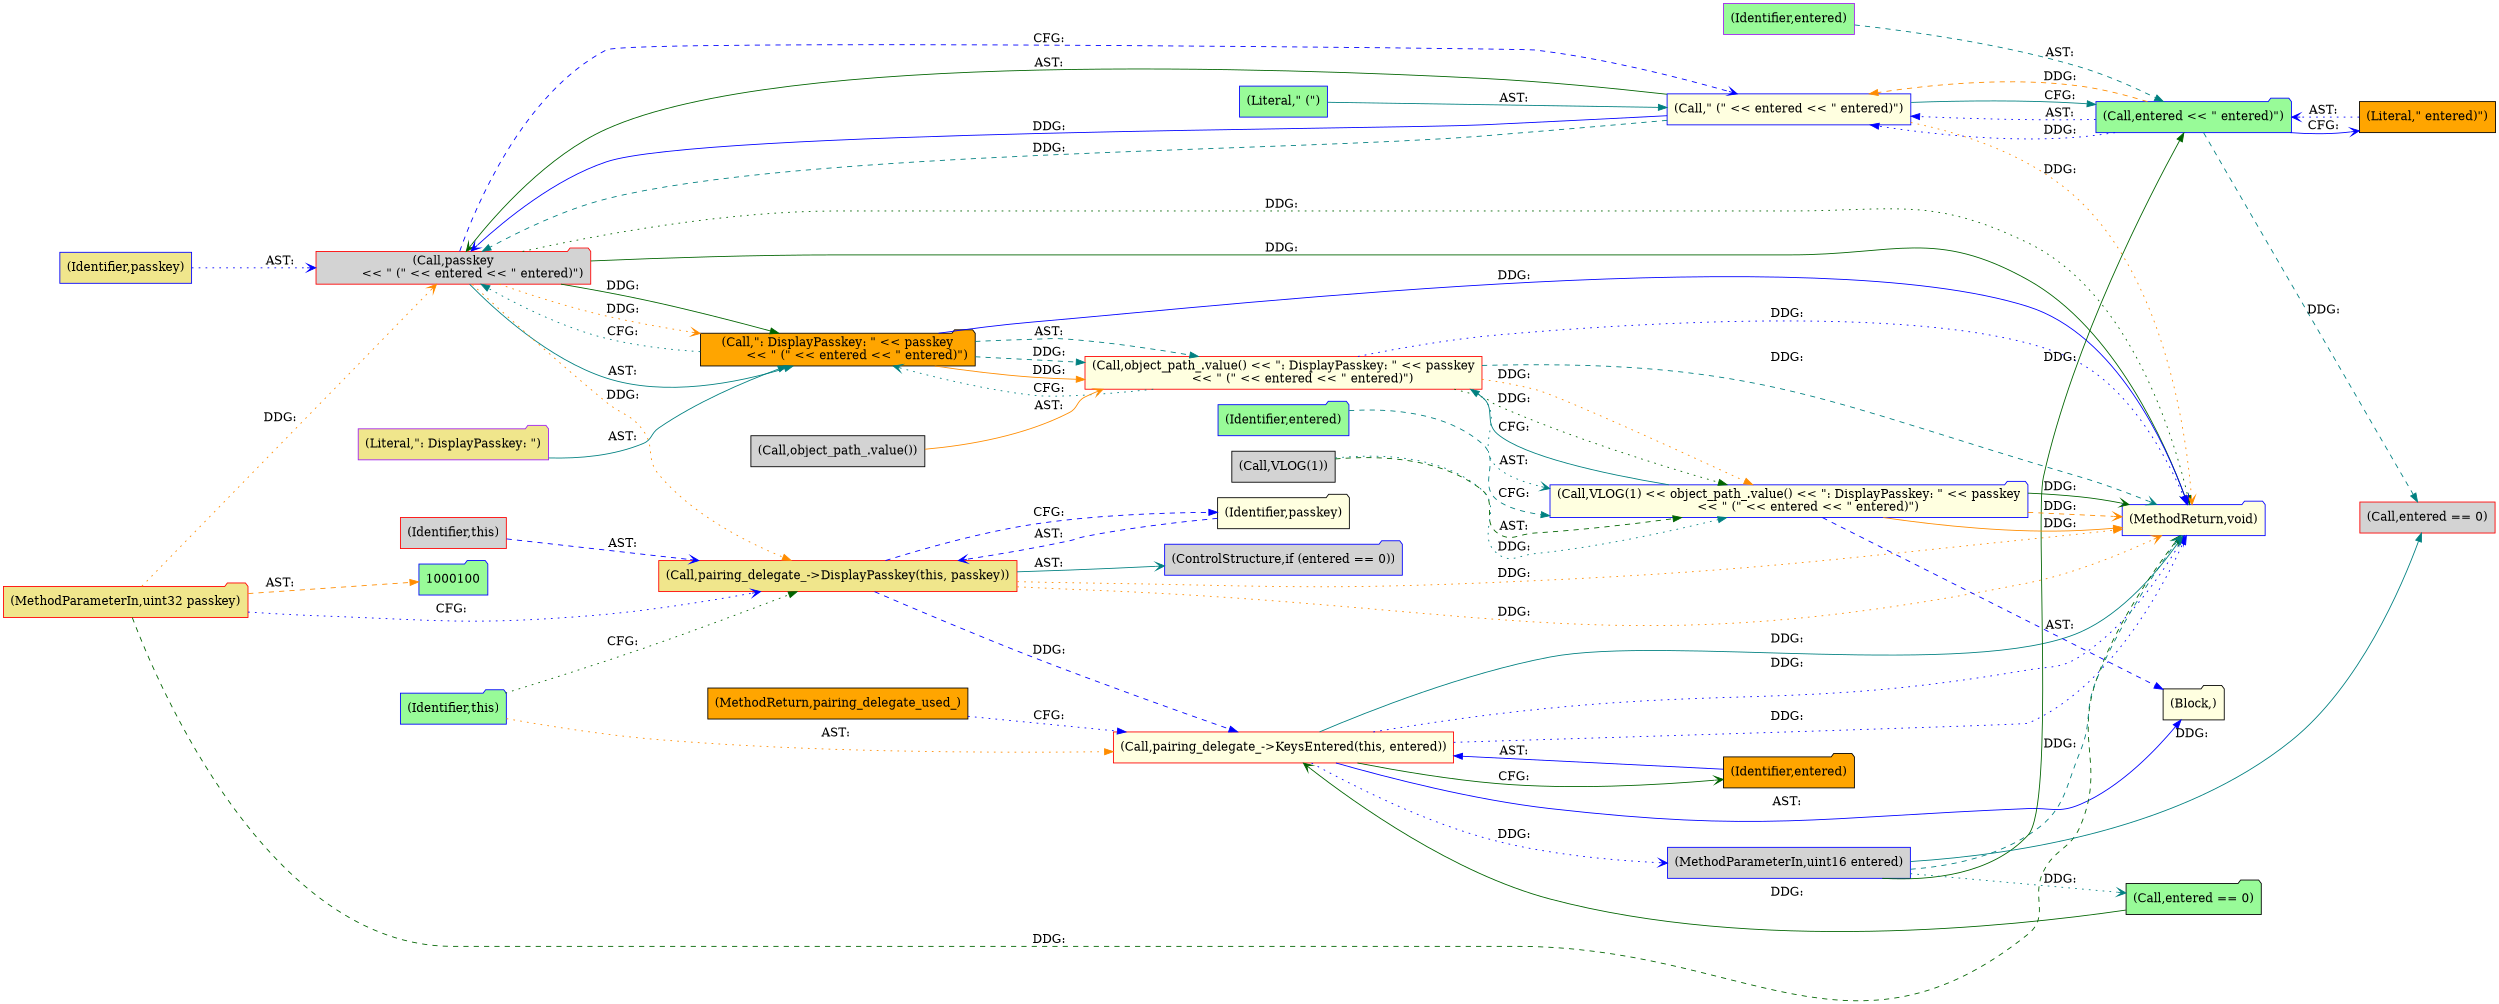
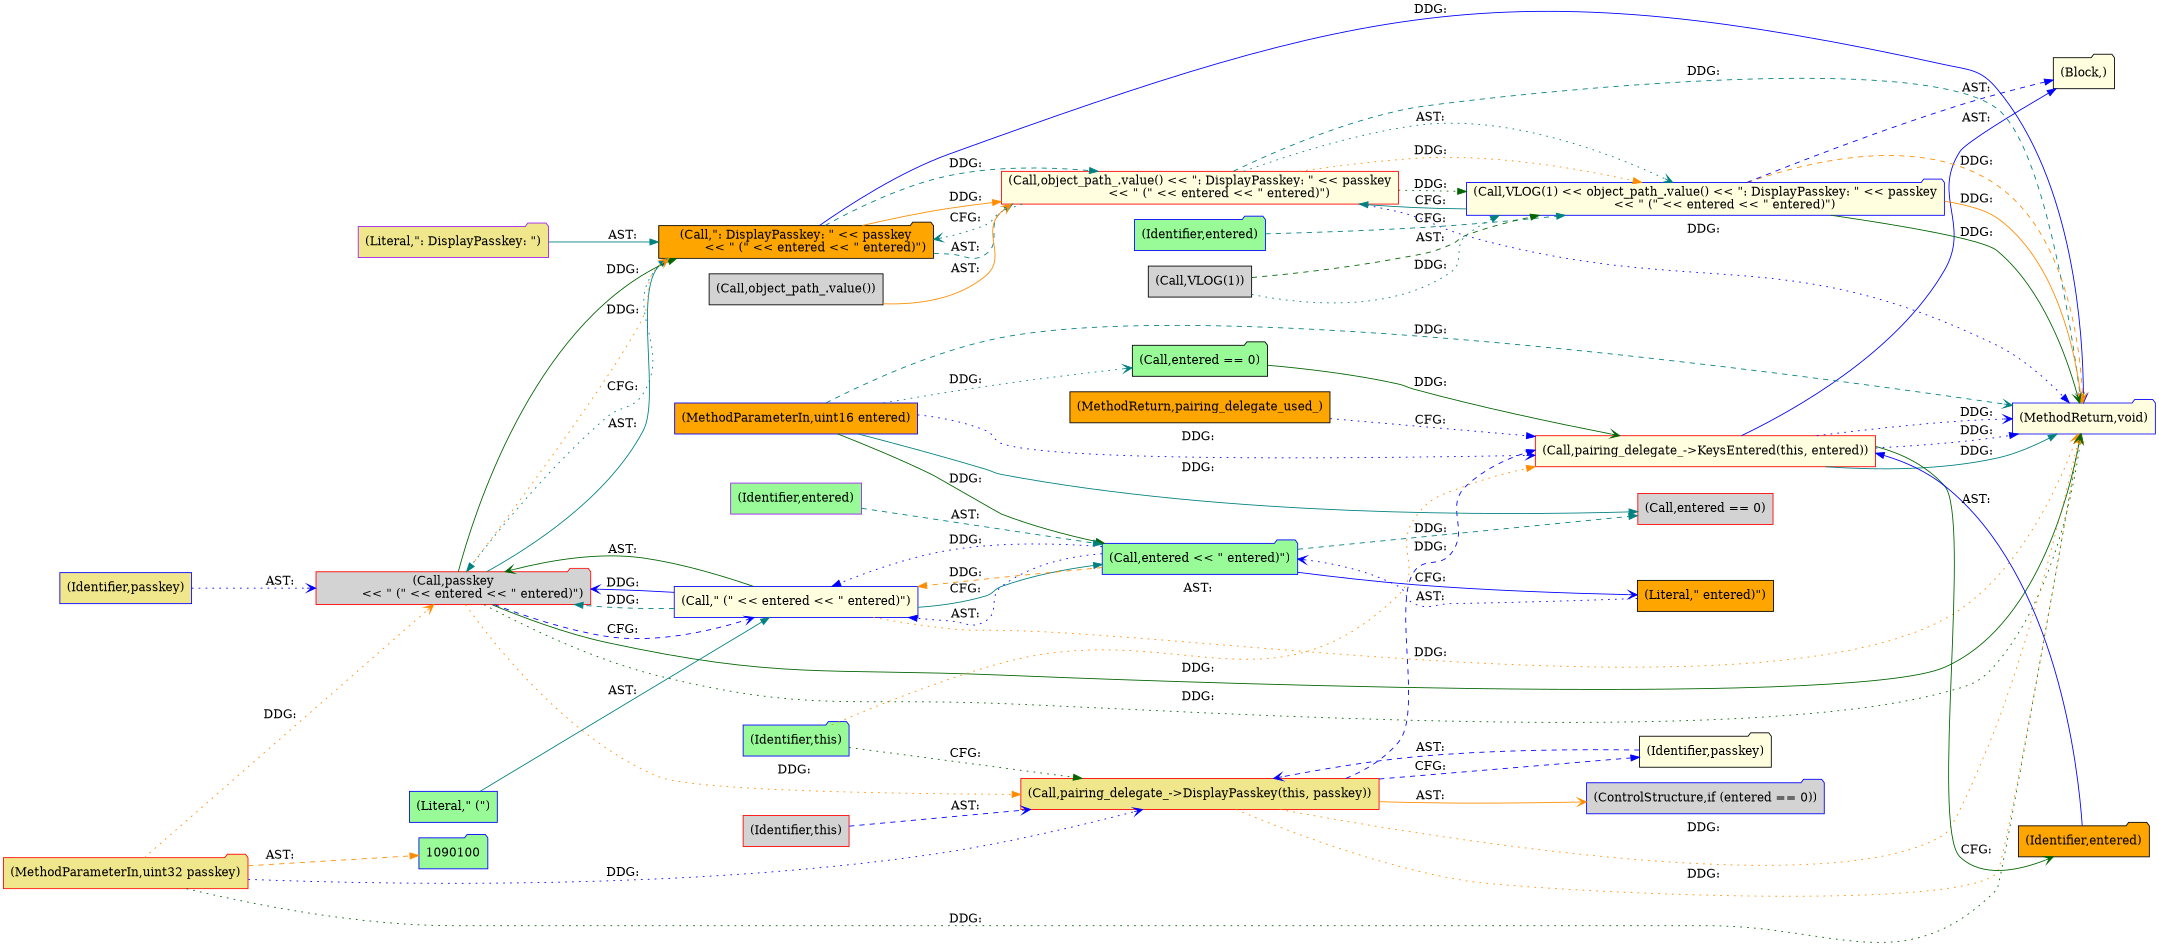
edge "(Call,pairing_delegate_->DisplayPasskey(this, passkey))" -> "(ControlStructure,if (entered == 0))": color teal -> darkorange
node "1000100": label "1000100" -> "1090100"
edge "(MethodParameterIn,uint32 passkey)" -> "(Call,pairing_delegate_->DisplayPasskey(this, passkey))": label "CFG: " -> "DDG: "
edge "(Call,pairing_delegate_->KeysEntered(this, entered))" -> "(MethodParameterIn,uint16 entered)": reversed
node "(MethodParameterIn,uint16 entered)": fillcolor lightgrey -> orange
edge "(MethodParameterIn,uint32 passkey)" -> "(MethodReturn,void)": style dashed -> dotted
